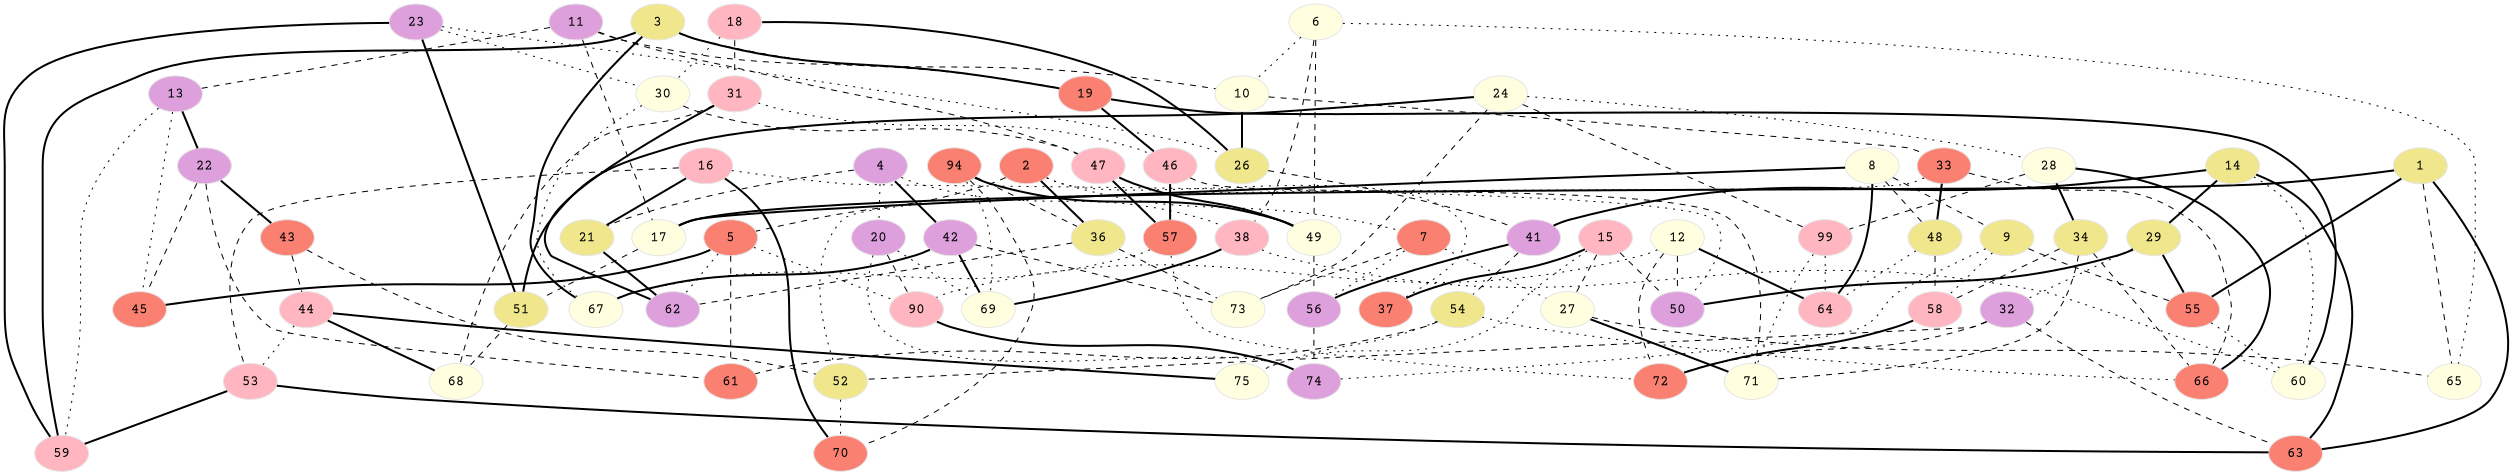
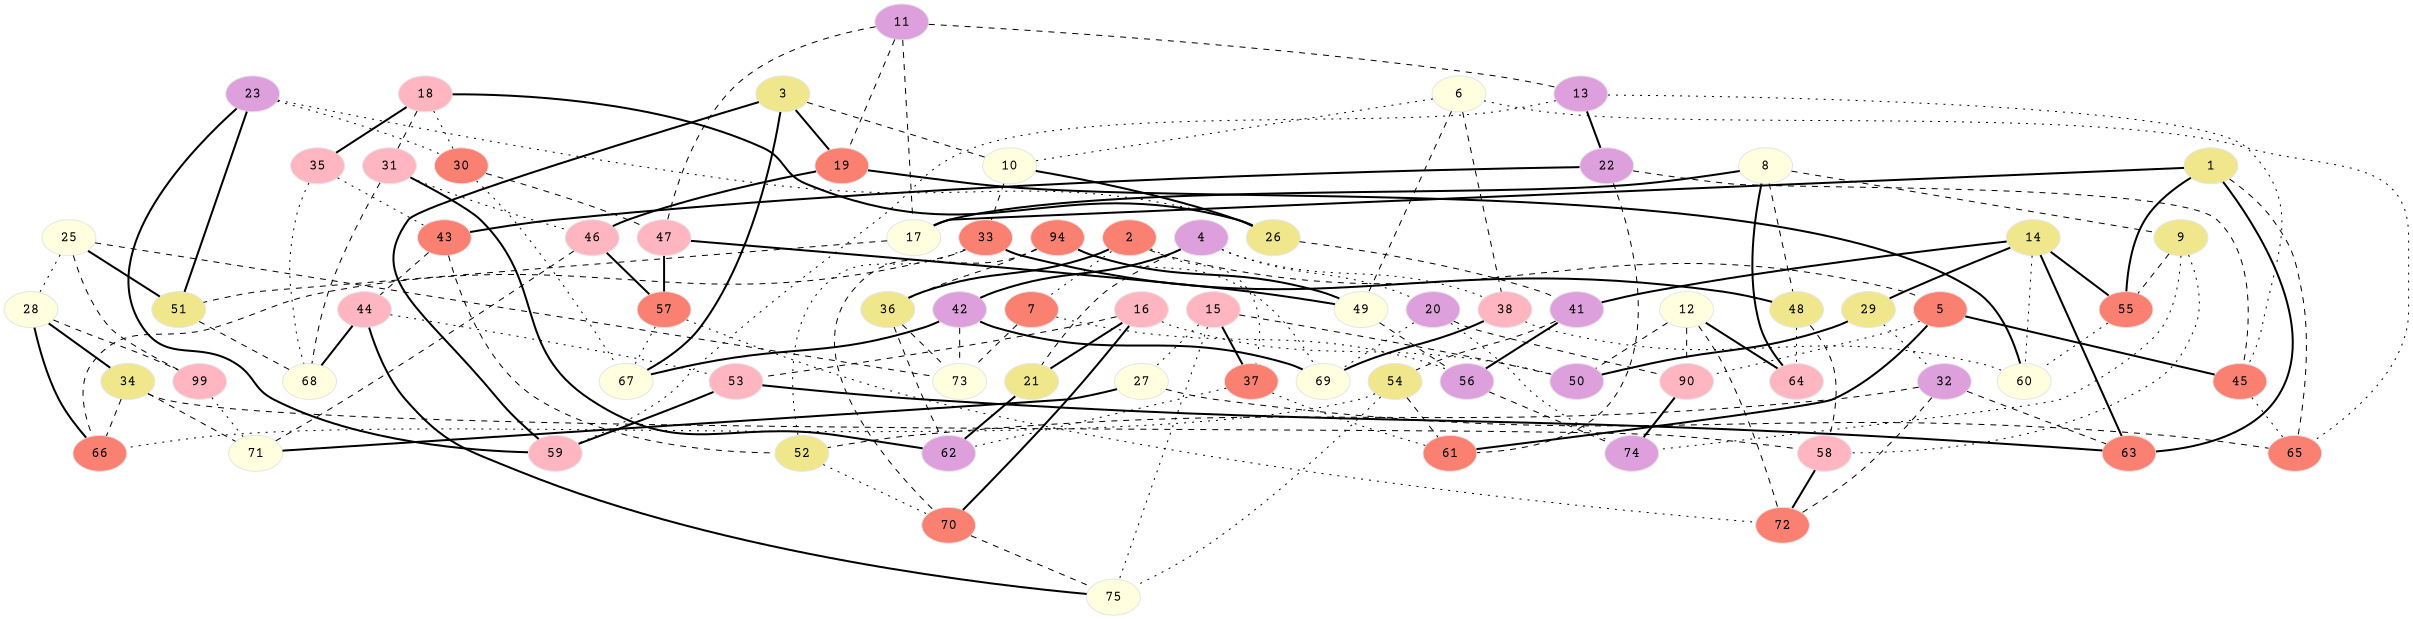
node "30": fillcolor lightyellow -> salmon
node "24": label "24" -> "25"
node "35": added
edge "7" -- "27": removed
edge "5" -- "62": now "37" -- "62"
edge "12" -- "90": style dotted -> dashed
edge "15" -- "27": style dashed -> dotted
edge "29" -- "55": now "14" -- "55"
edge "99" -- "64": removed
edge "5" -- "61": style dashed -> bold
node "65": fillcolor lightyellow -> salmon
edge "45" -- "65": added
edge "37" -- "61": added
edge "70" -- "75": added
